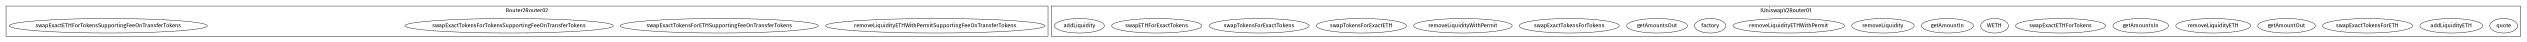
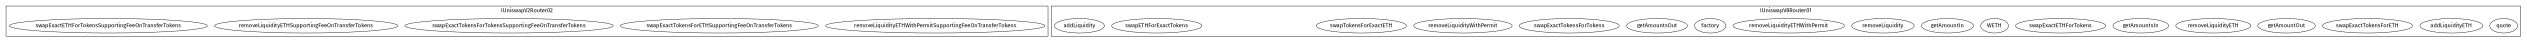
cluster "Router2Router02": label "Router2Router02" -> "IUniswapV2Router02"
cluster "IUniswapV2Router01": label "IUniswapV2Router01" -> "IUniswapV8Router01"
node "removeLiquidityETHSupportingFeeOnTransferTokens": added
node "swapTokensForExactTokens": removed
